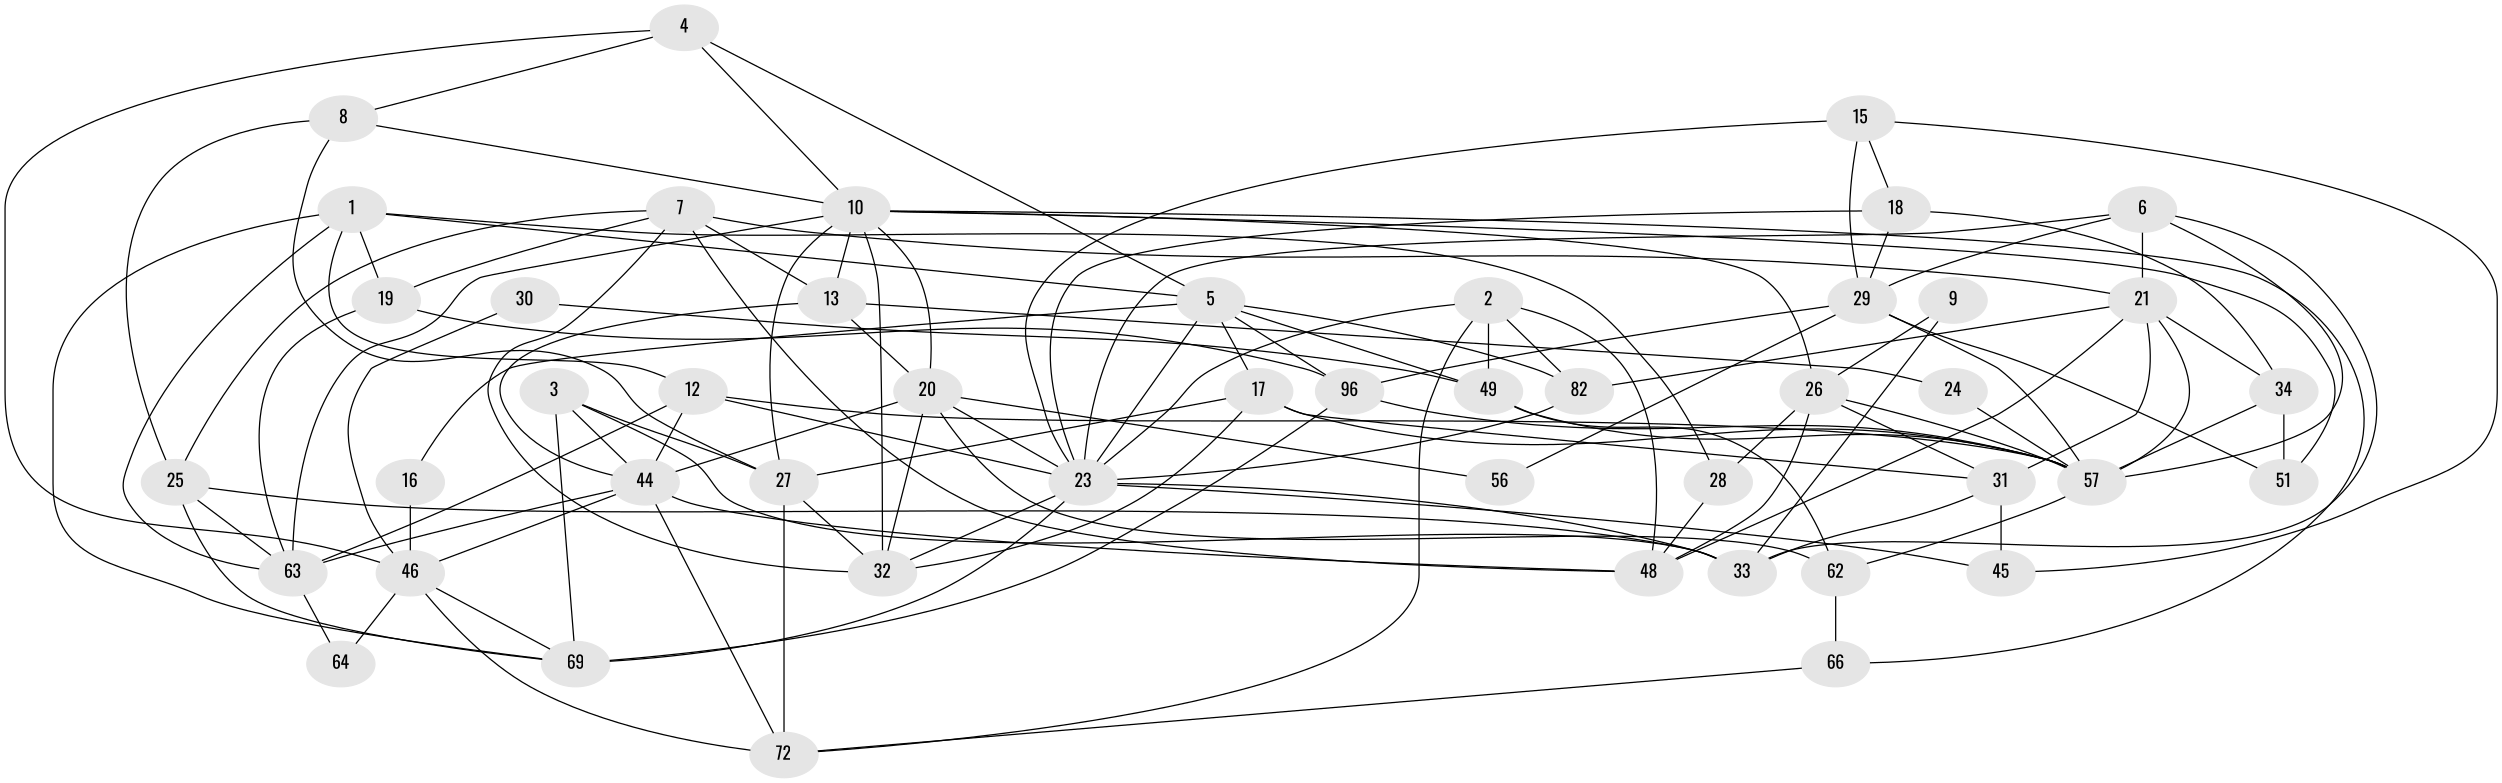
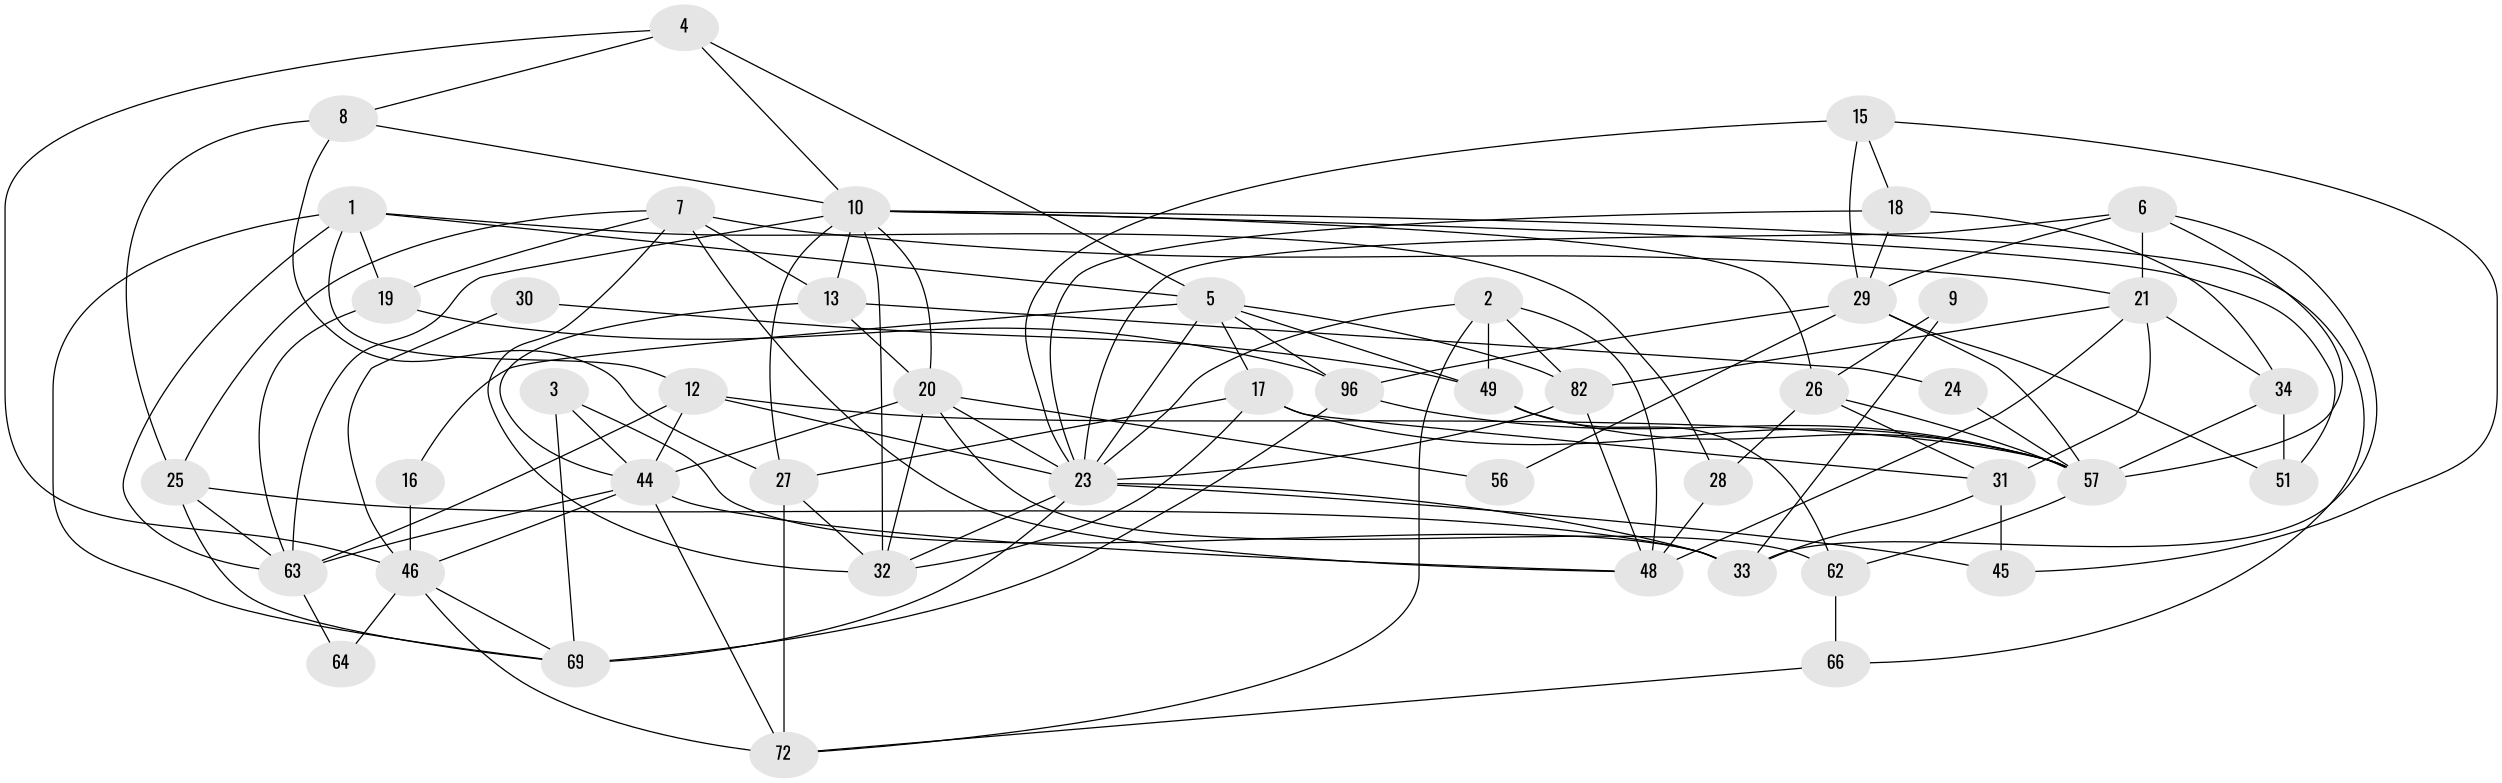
edge "21" -- "57": removed
edge "3" -- "27": removed
edge "26" -- "48": now "82" -- "48"
